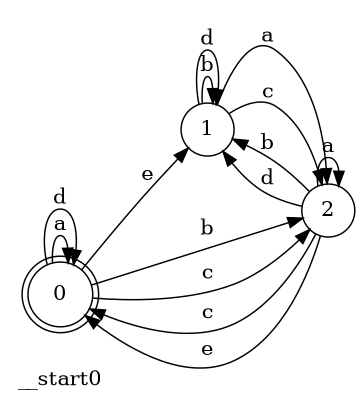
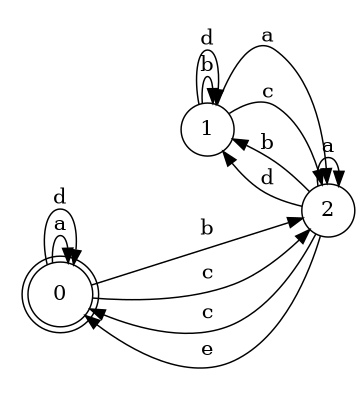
edge "0" -> "1": removed, label "e"
node "__start0": removed
